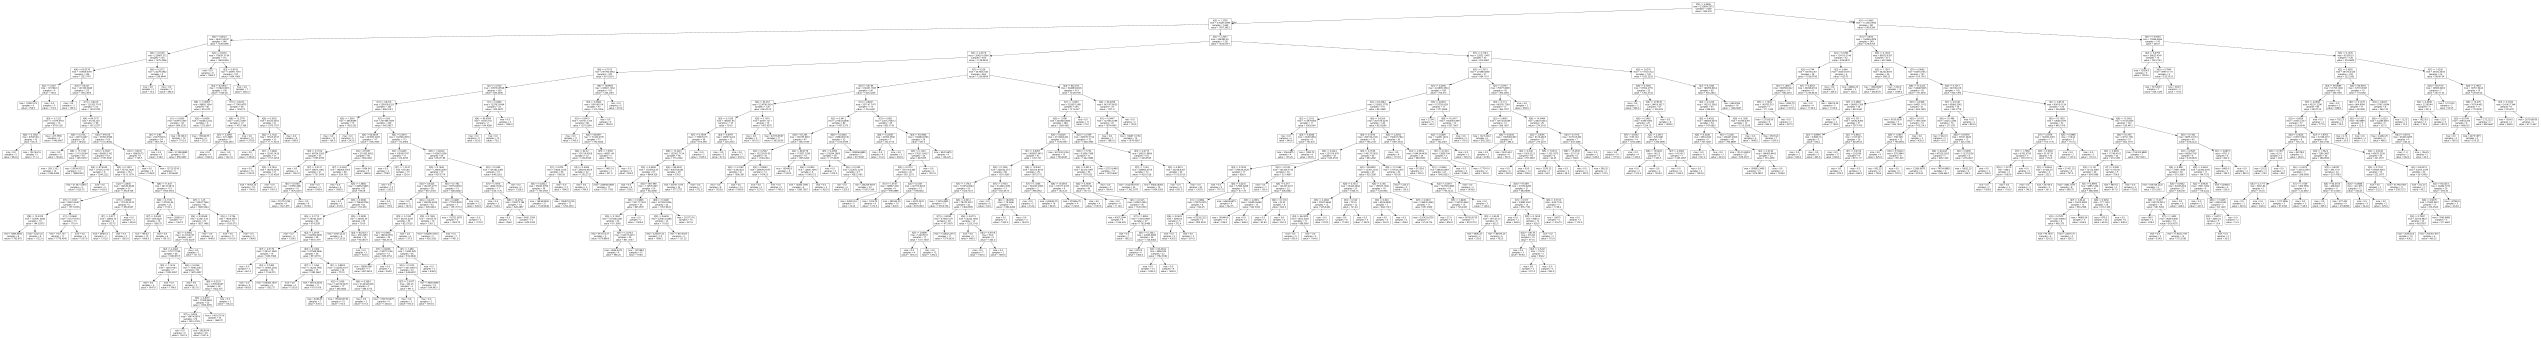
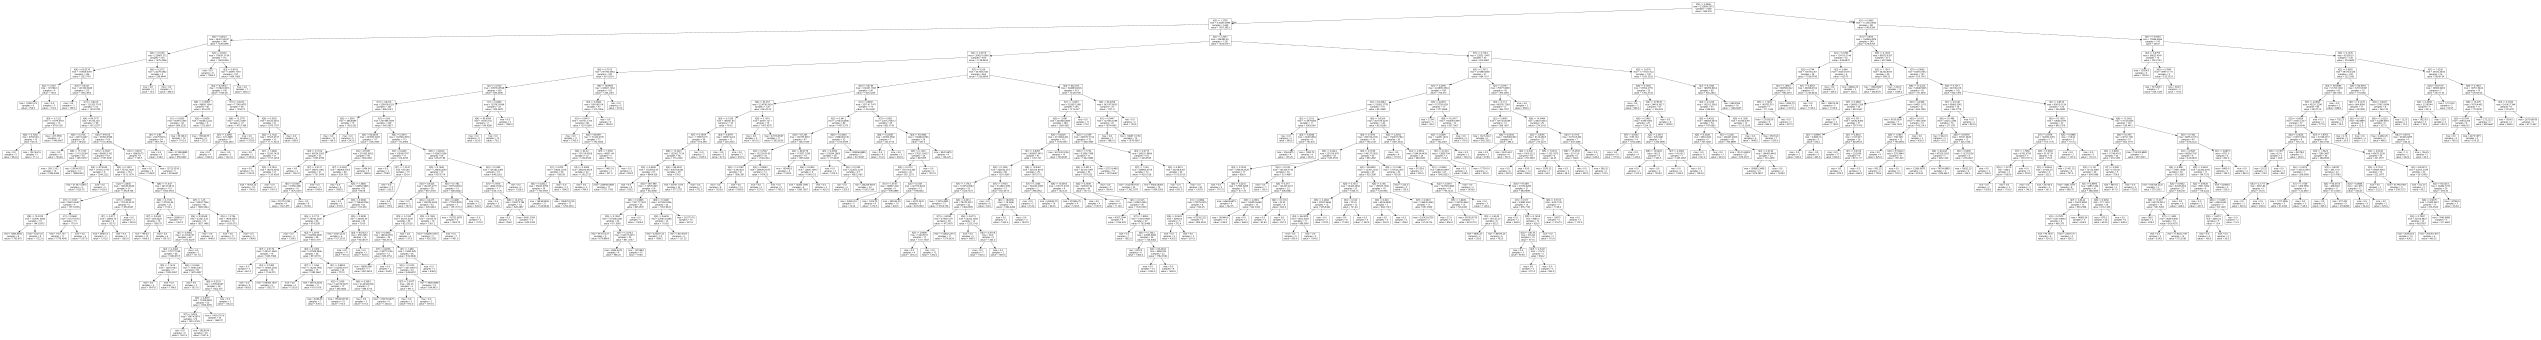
node "mse = 0.0 samples = 4 value = 1139.0": label "mse = 0.0 samples = 4 value = 1139.0" -> "mse = 0.0 value = 4 value = 1139.0"
edge "mse = 0.0 samples = 13 value = 262.0" -> "mse = 0.0 samples = 2 value = 175.0": now "X[1] <= 1.0141 mse = 874.64 samples = 15 value = 250.4" -> "mse = 0.0 samples = 2 value = 175.0"
edge "X[6] <= 0.2261 mse = 77909.0208 samples = 12 value = 471.75" -> "X[1] <= 0.9804 mse = 72079.4375 samples = 8 value = 536.25": removed
node "mse = 0.0 samples = 3 value = 160.0": added
node "mse = 0.0 samples = 11 value = 975.0": added
